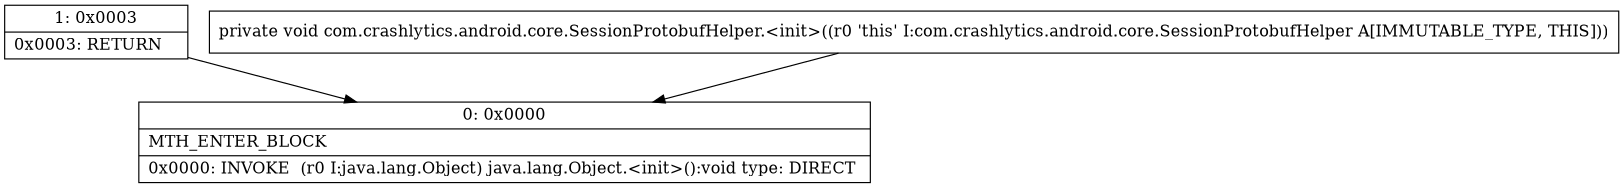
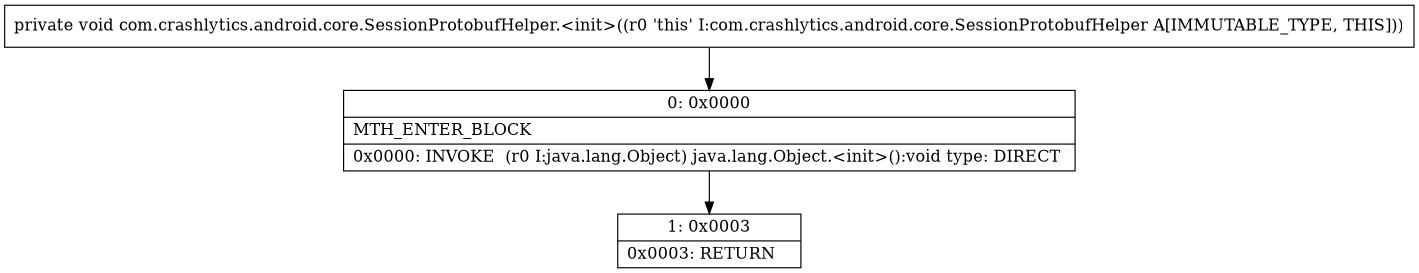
edge "1: 0x0003" -> "0: 0x0000": reversed
